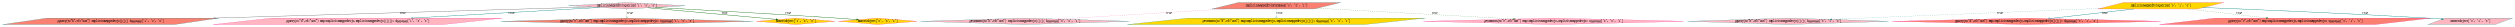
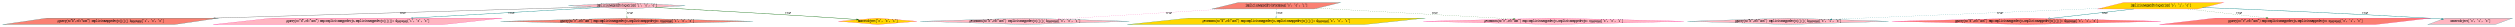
node "assertObject['1', '0', '0']": removed
